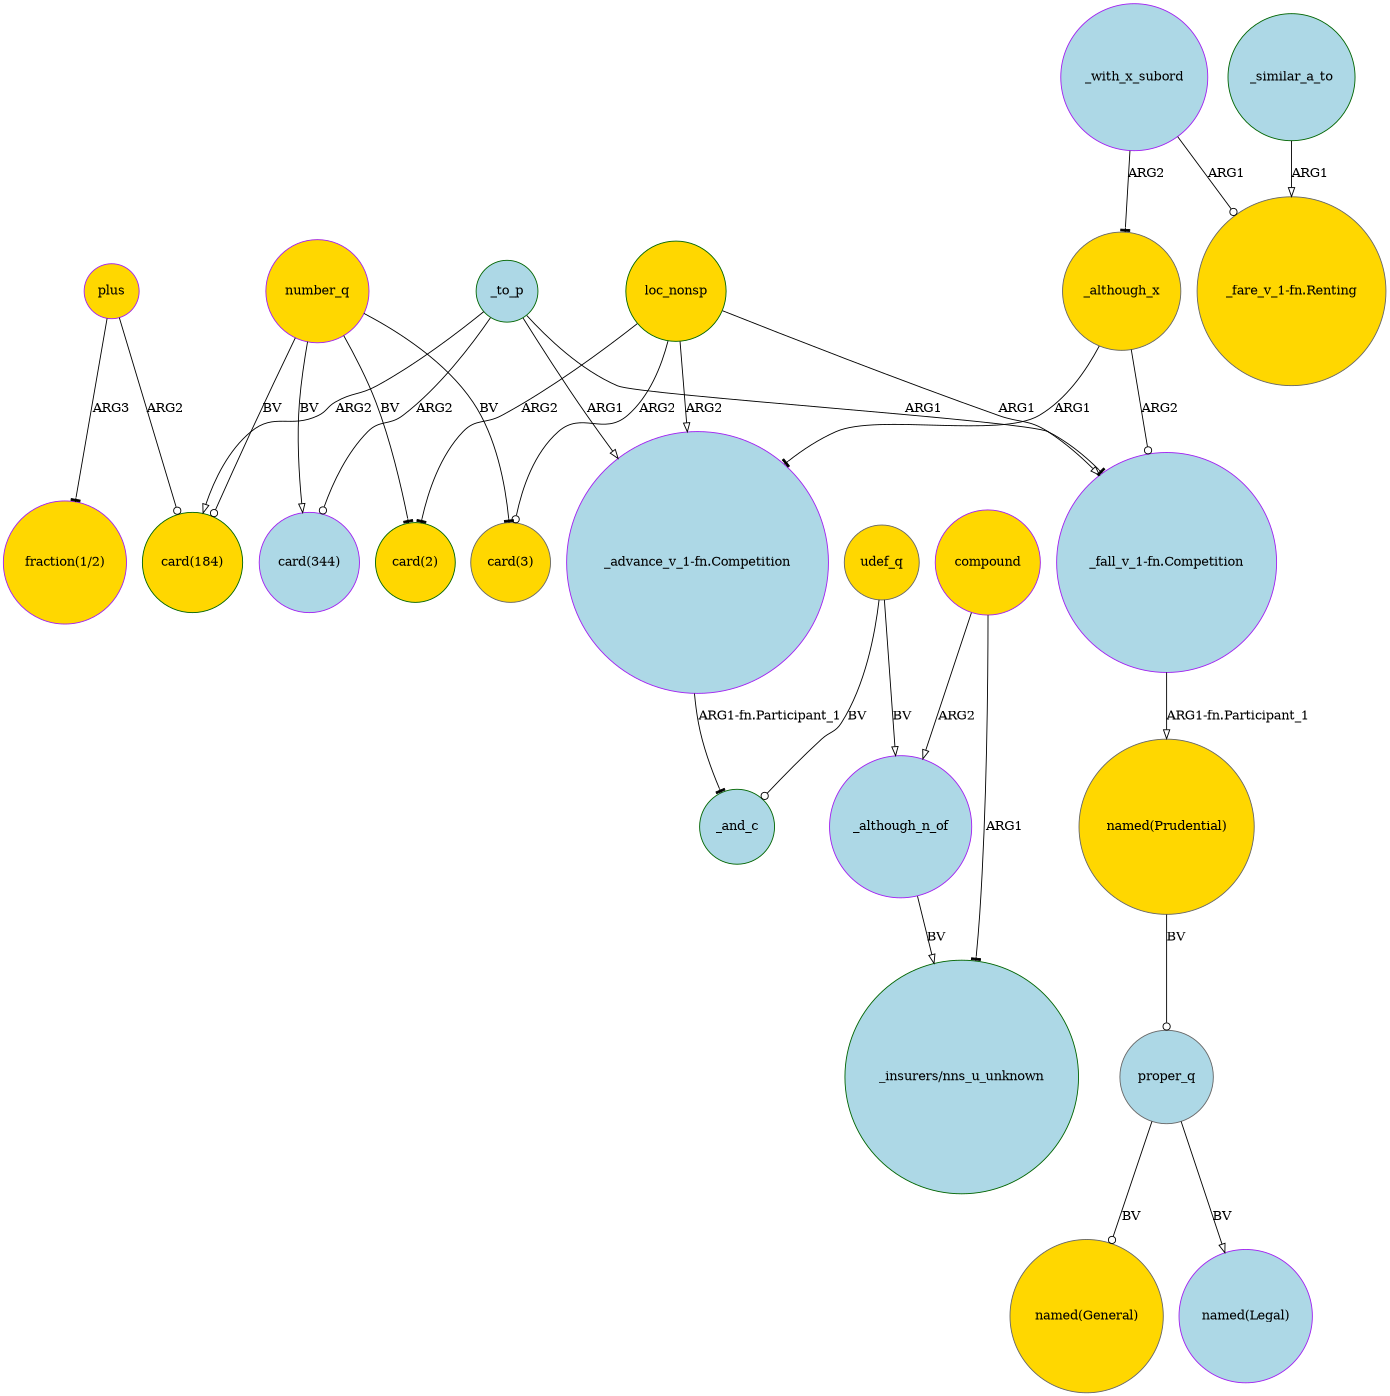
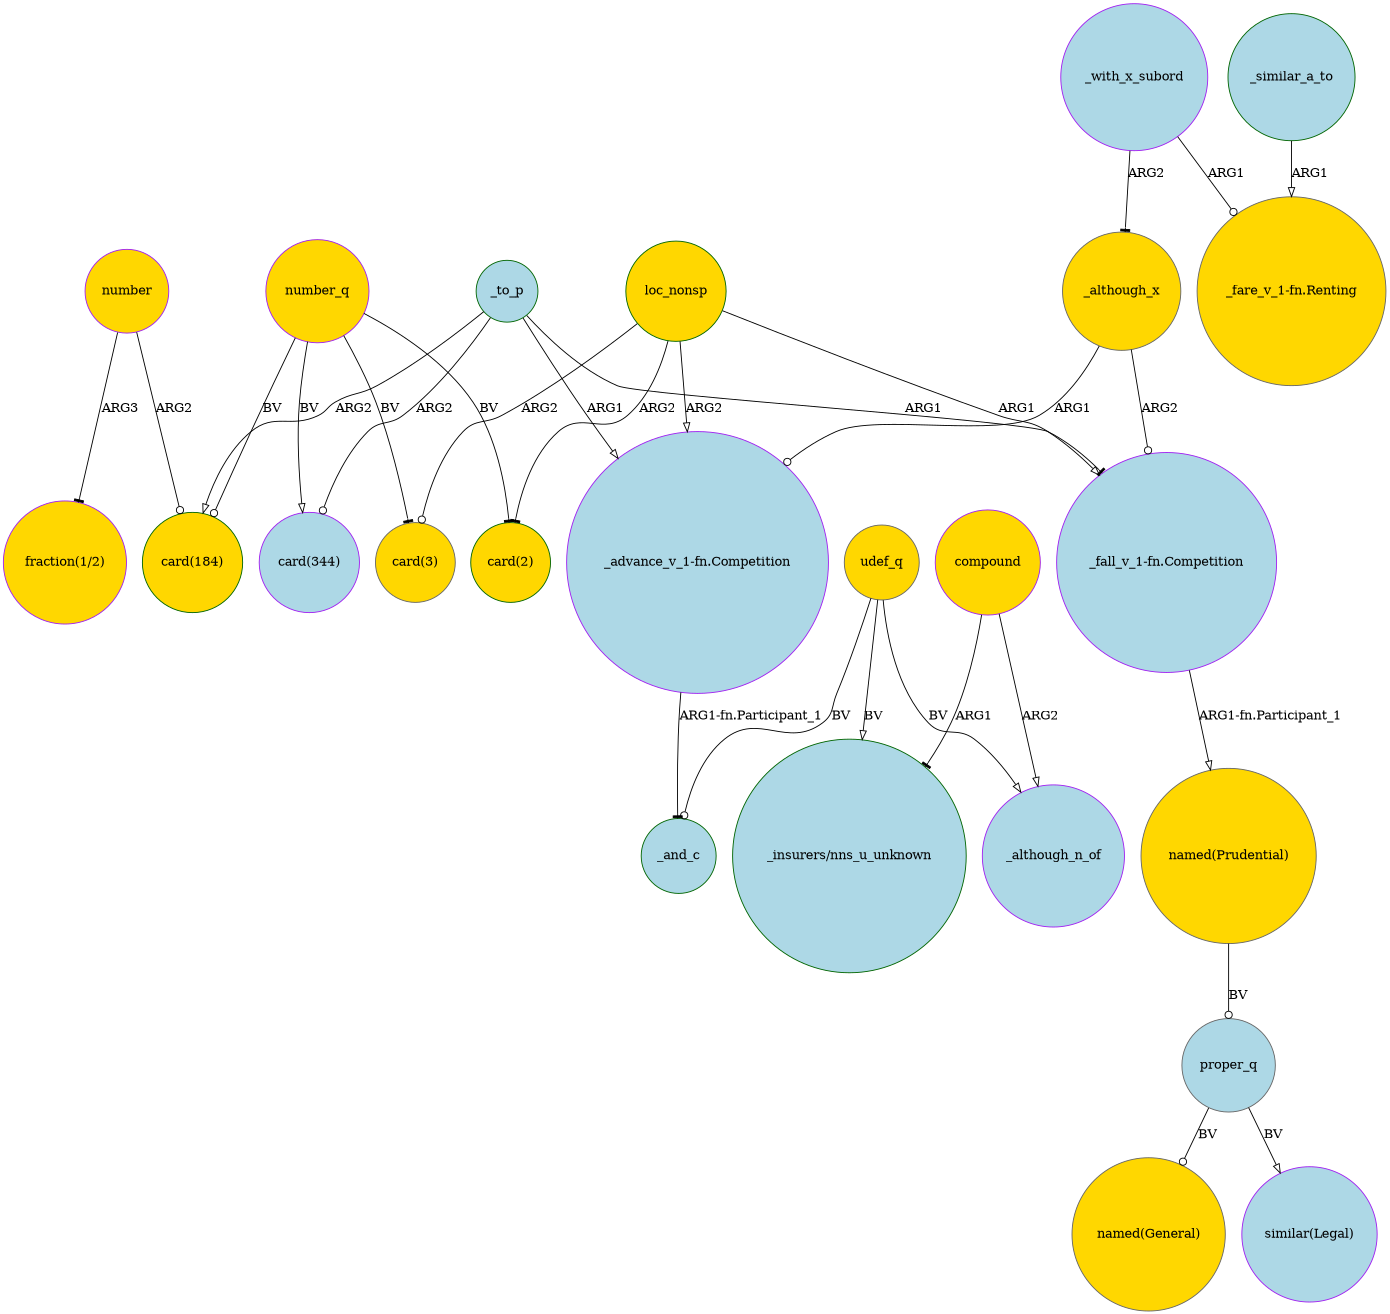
node "plus": label "plus" -> "number"
edge "_although_x" -> "_advance_v_1-fn.Competition": arrowhead tee -> odot
edge "_although_n_of" -> "_insurers/nns_u_unknown": now "udef_q" -> "_insurers/nns_u_unknown"
node "named(Legal)": label "named(Legal)" -> "similar(Legal)"
